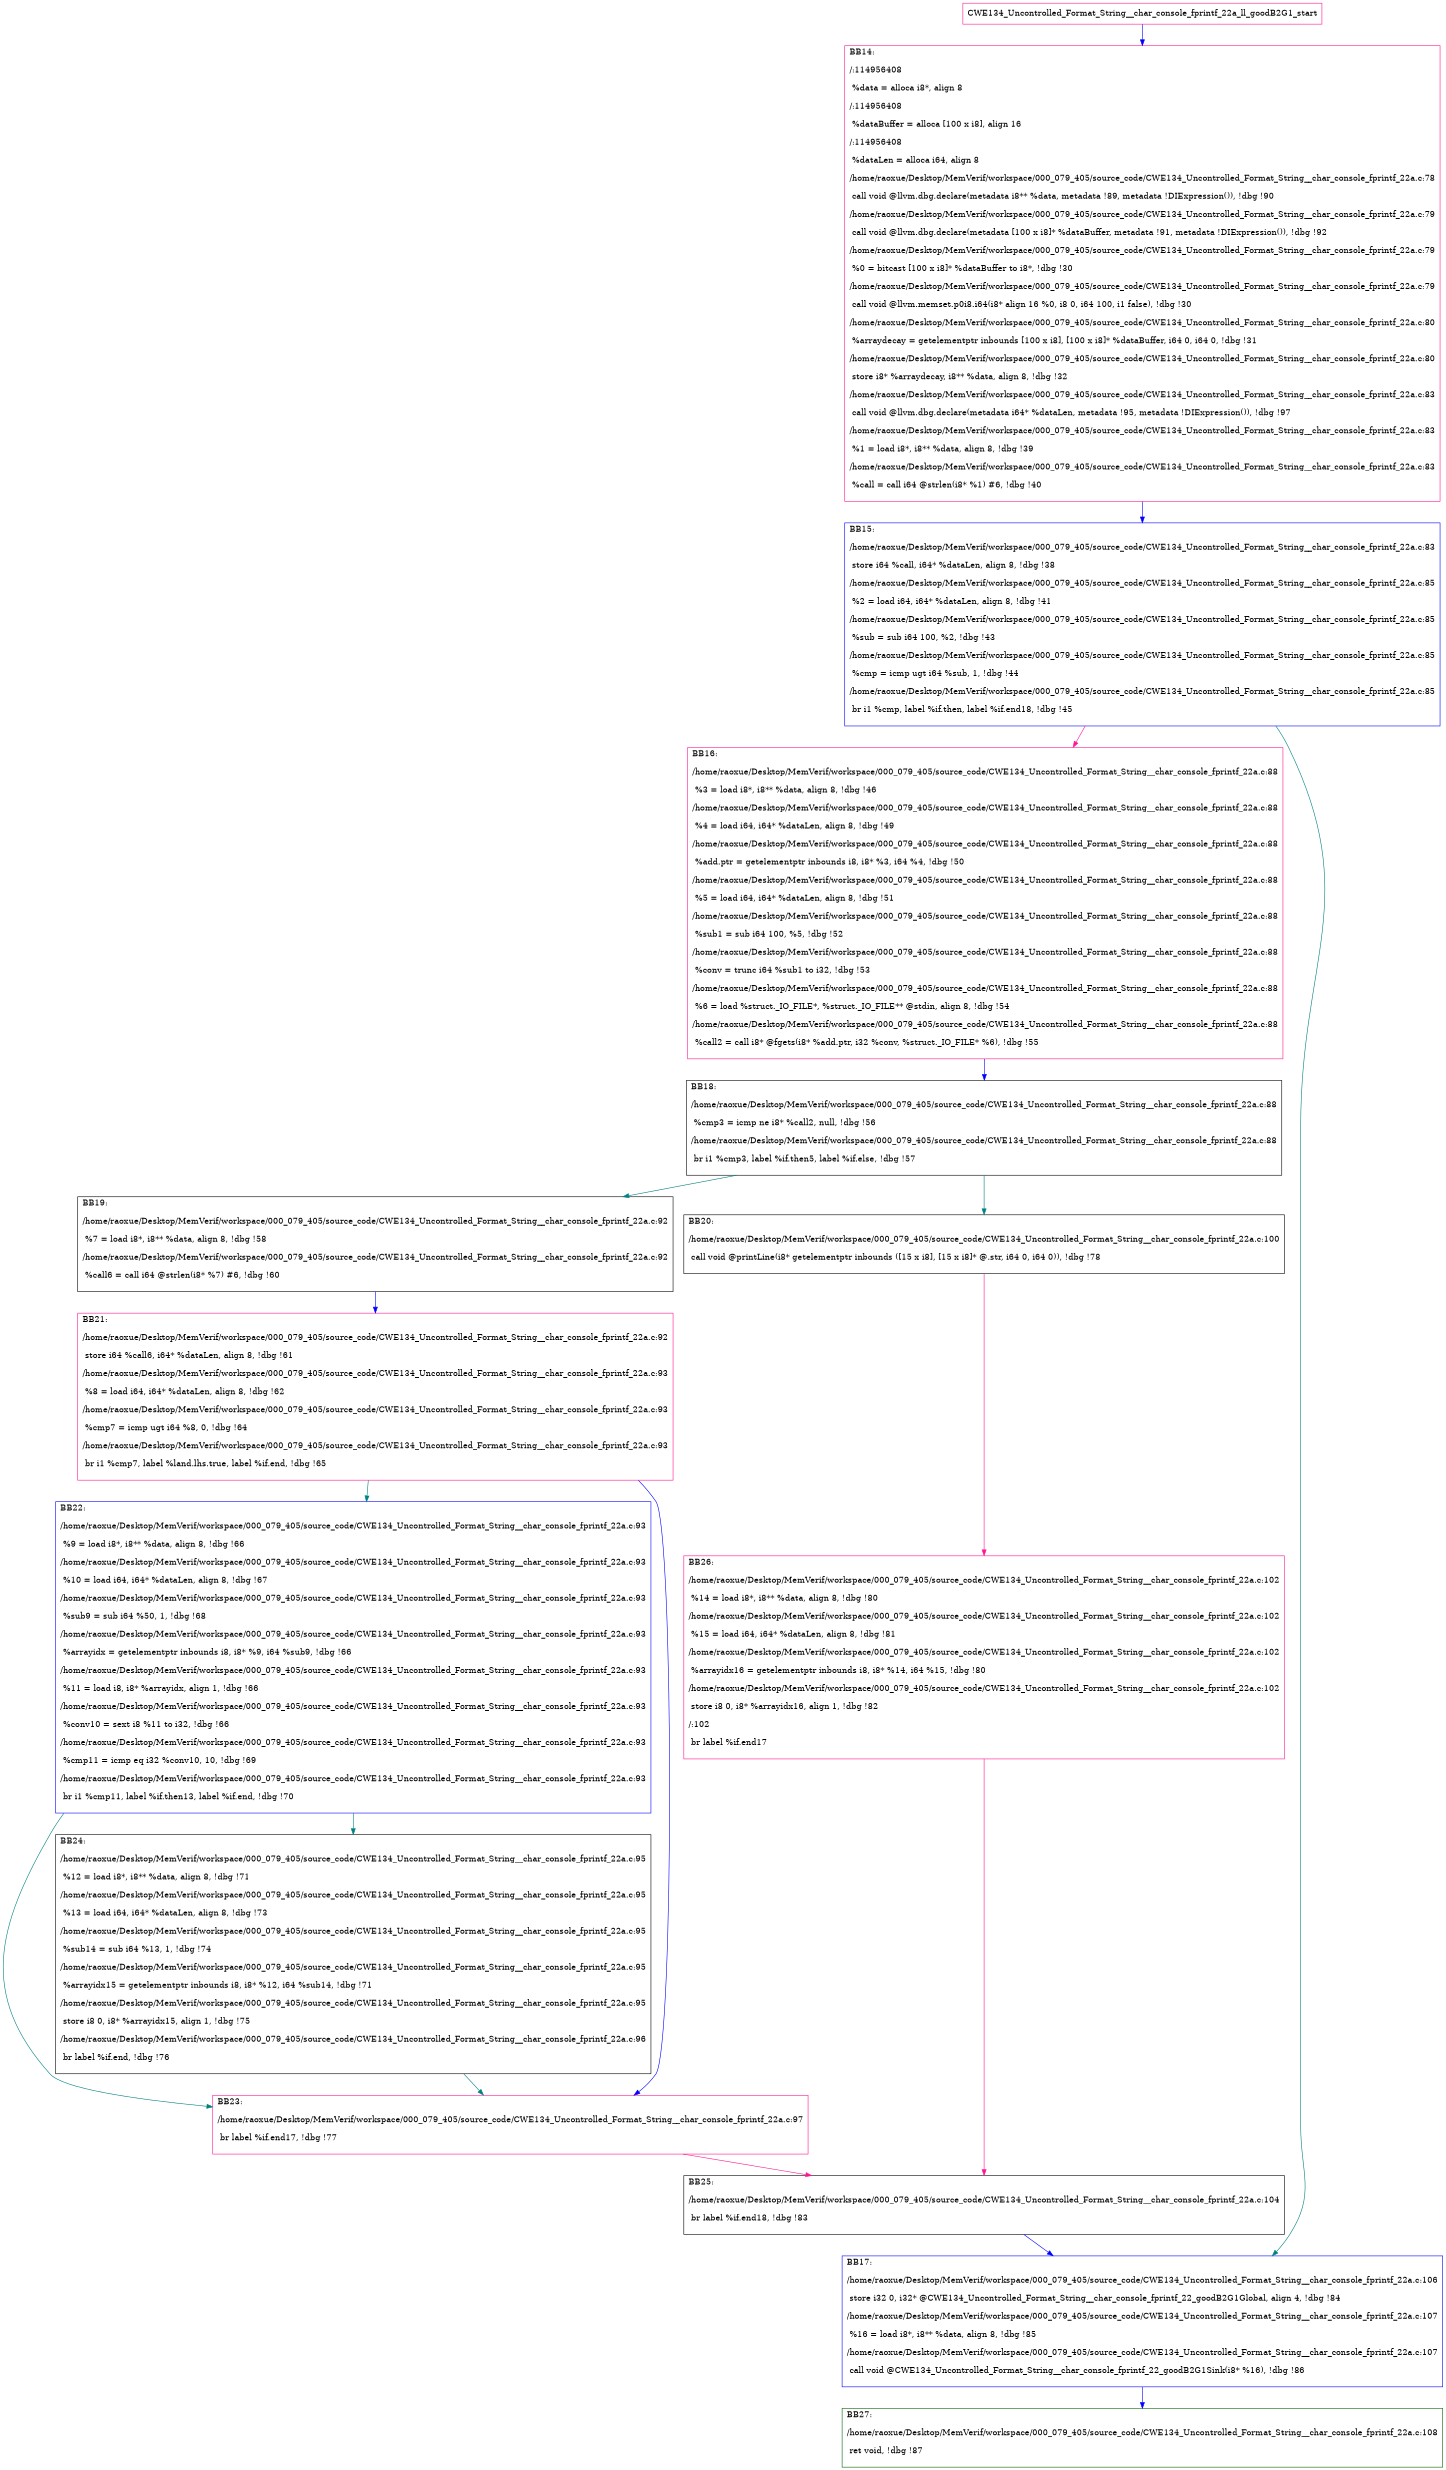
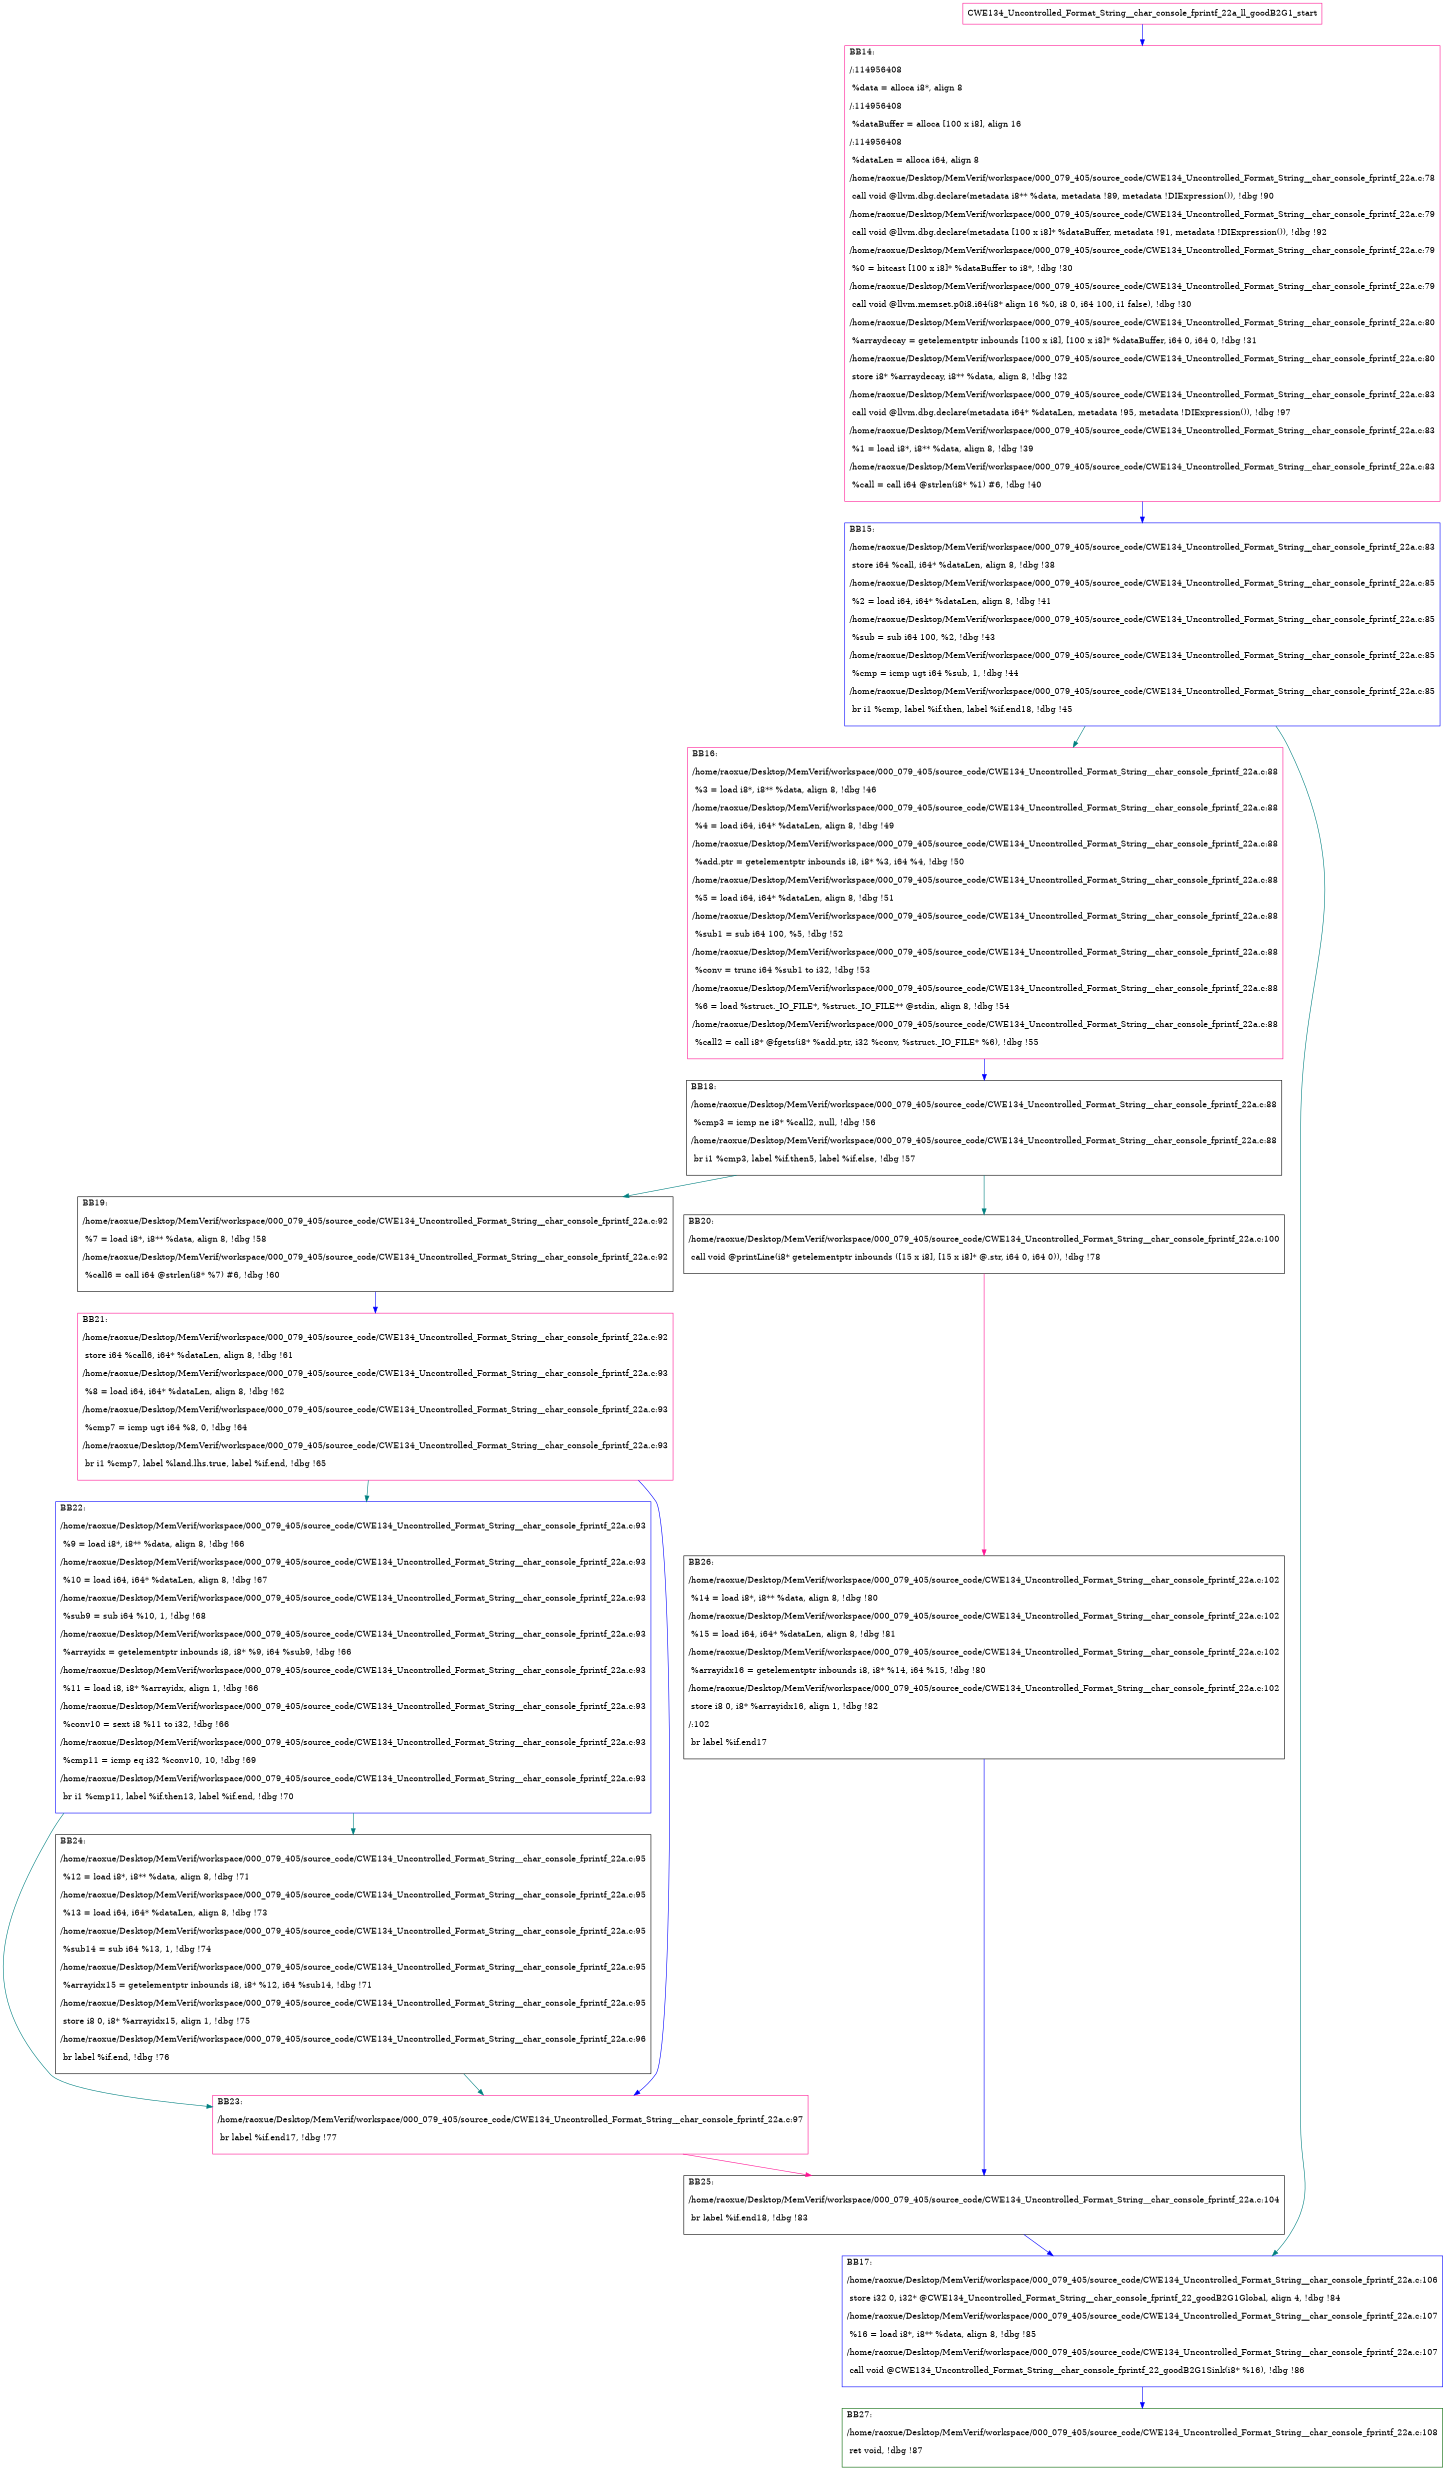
edge "BB15:" -> "BB16:": color deeppink -> teal
node "BB22:": text "%sub9 = sub i64 %50, 1, !dbg !68" -> "%sub9 = sub i64 %10, 1, !dbg !68"
node "BB26:": color deeppink -> black
edge "BB26:" -> "BB25:": color deeppink -> blue
